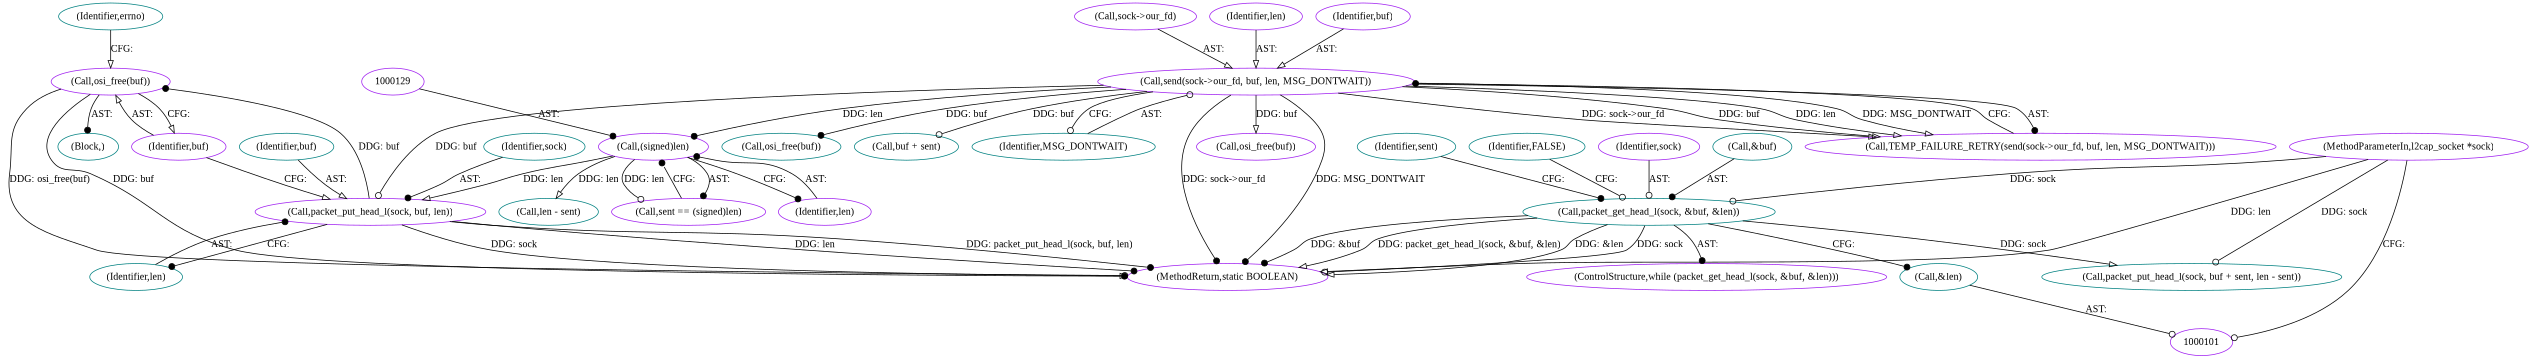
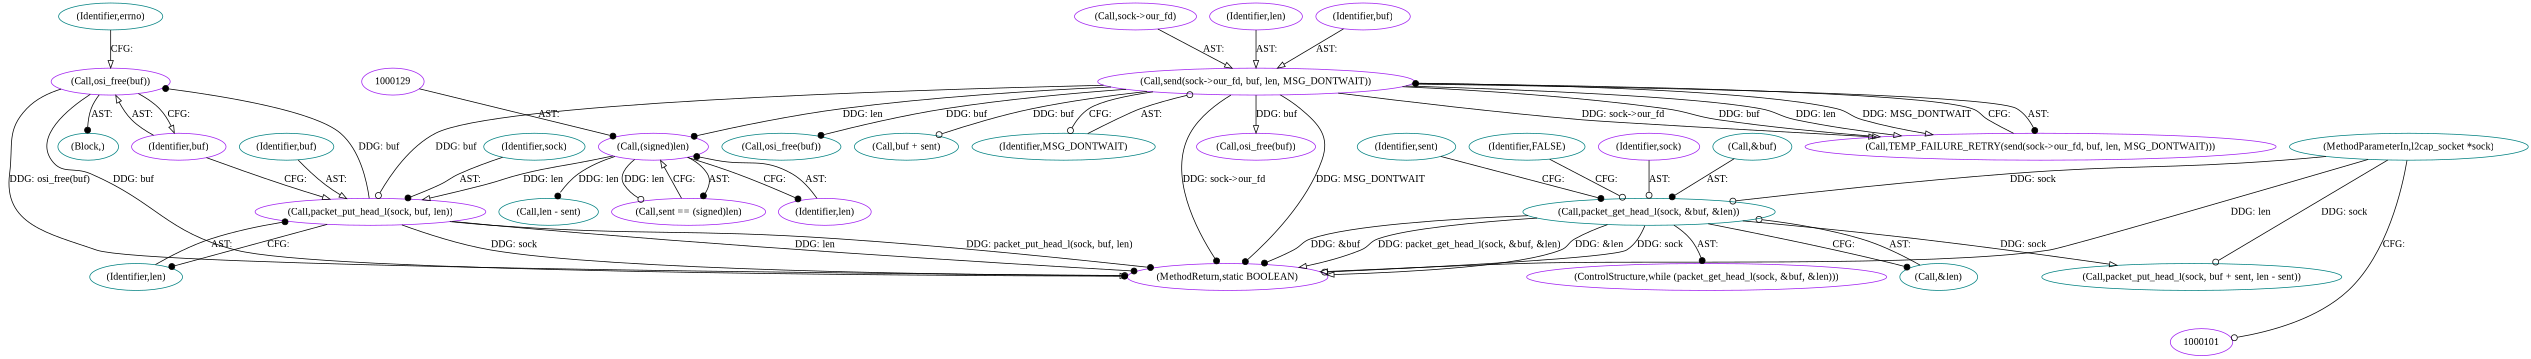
node "(MethodParameterIn,l2cap_socket *sock)": color purple -> teal
edge "(Call,(signed)len)" -> "(Call,len - sent)": arrowhead onormal -> dot
edge "(Call,sent == (signed)len)" -> "(Call,(signed)len)": arrowhead dot -> onormal
edge "(Call,&len)" -> "1000101": now "(Call,&len)" -> "(Call,packet_get_head_l(sock, &buf, &len))"
